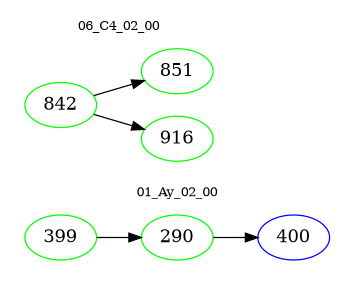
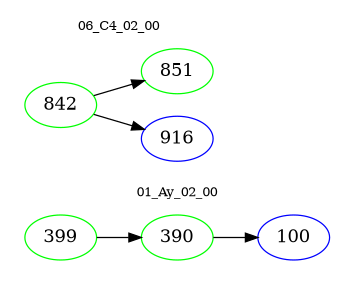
node "916": color green -> blue
node "290": label "290" -> "390"
node "400": label "400" -> "100"
